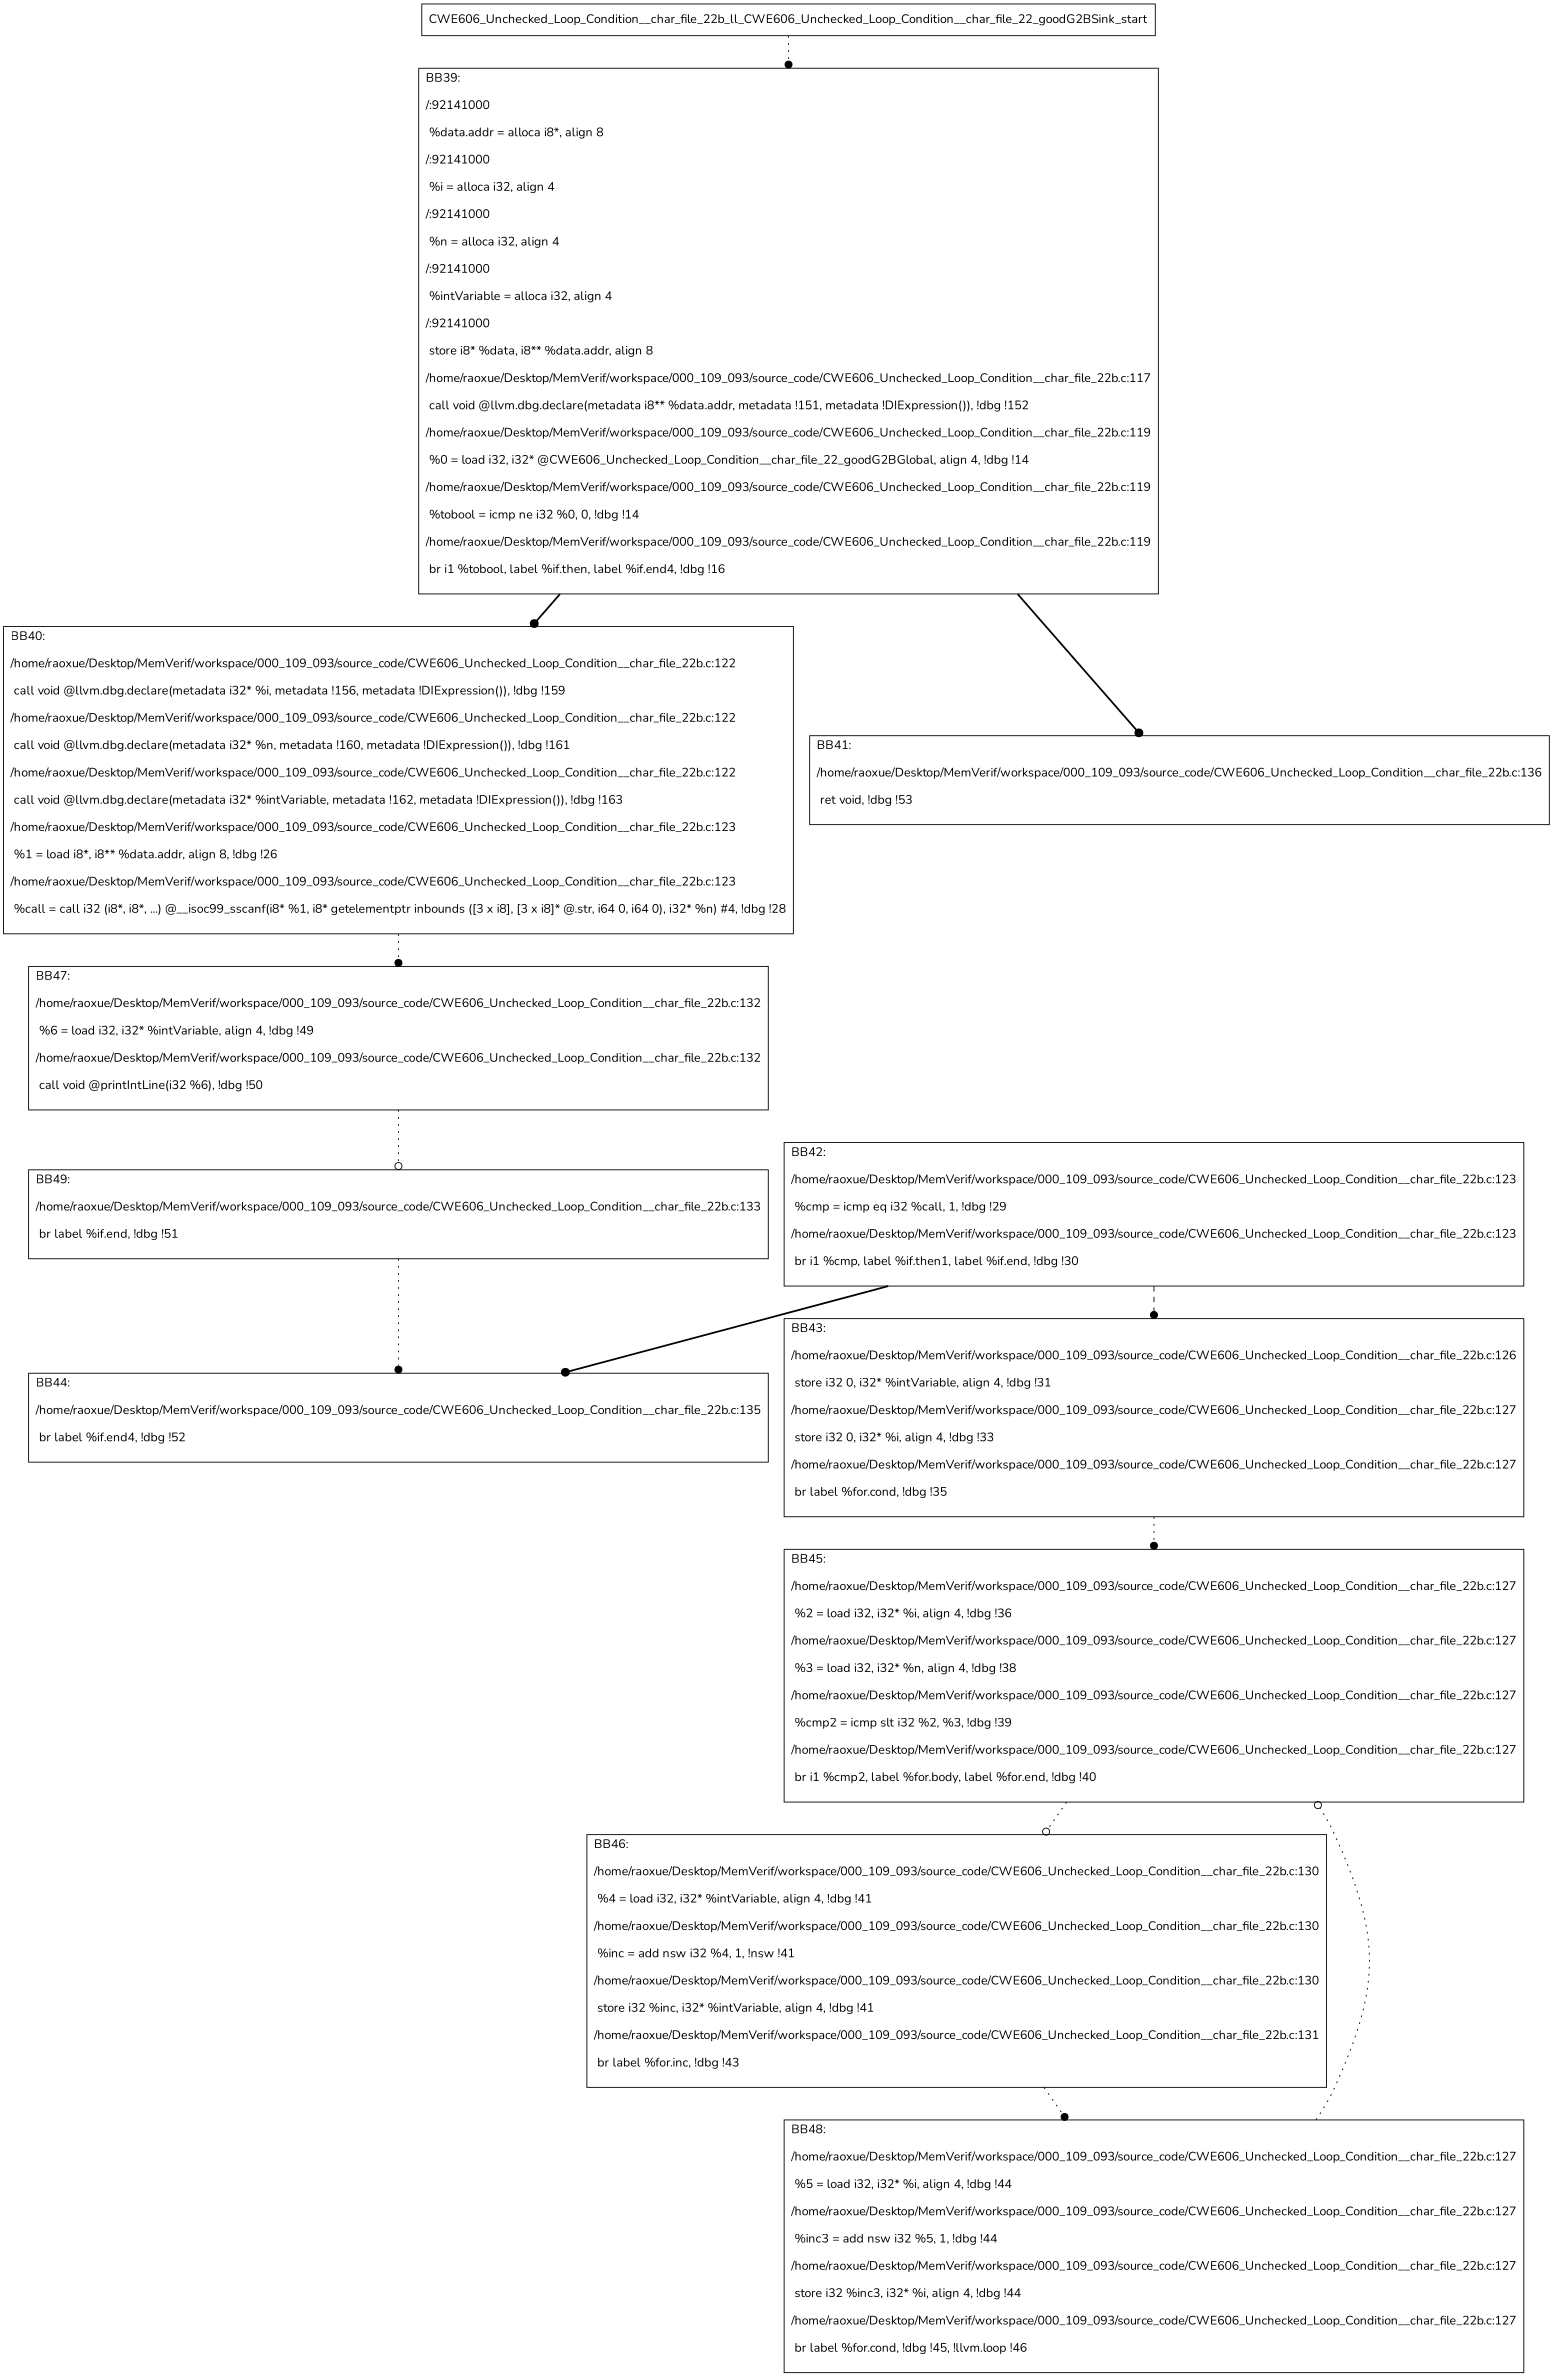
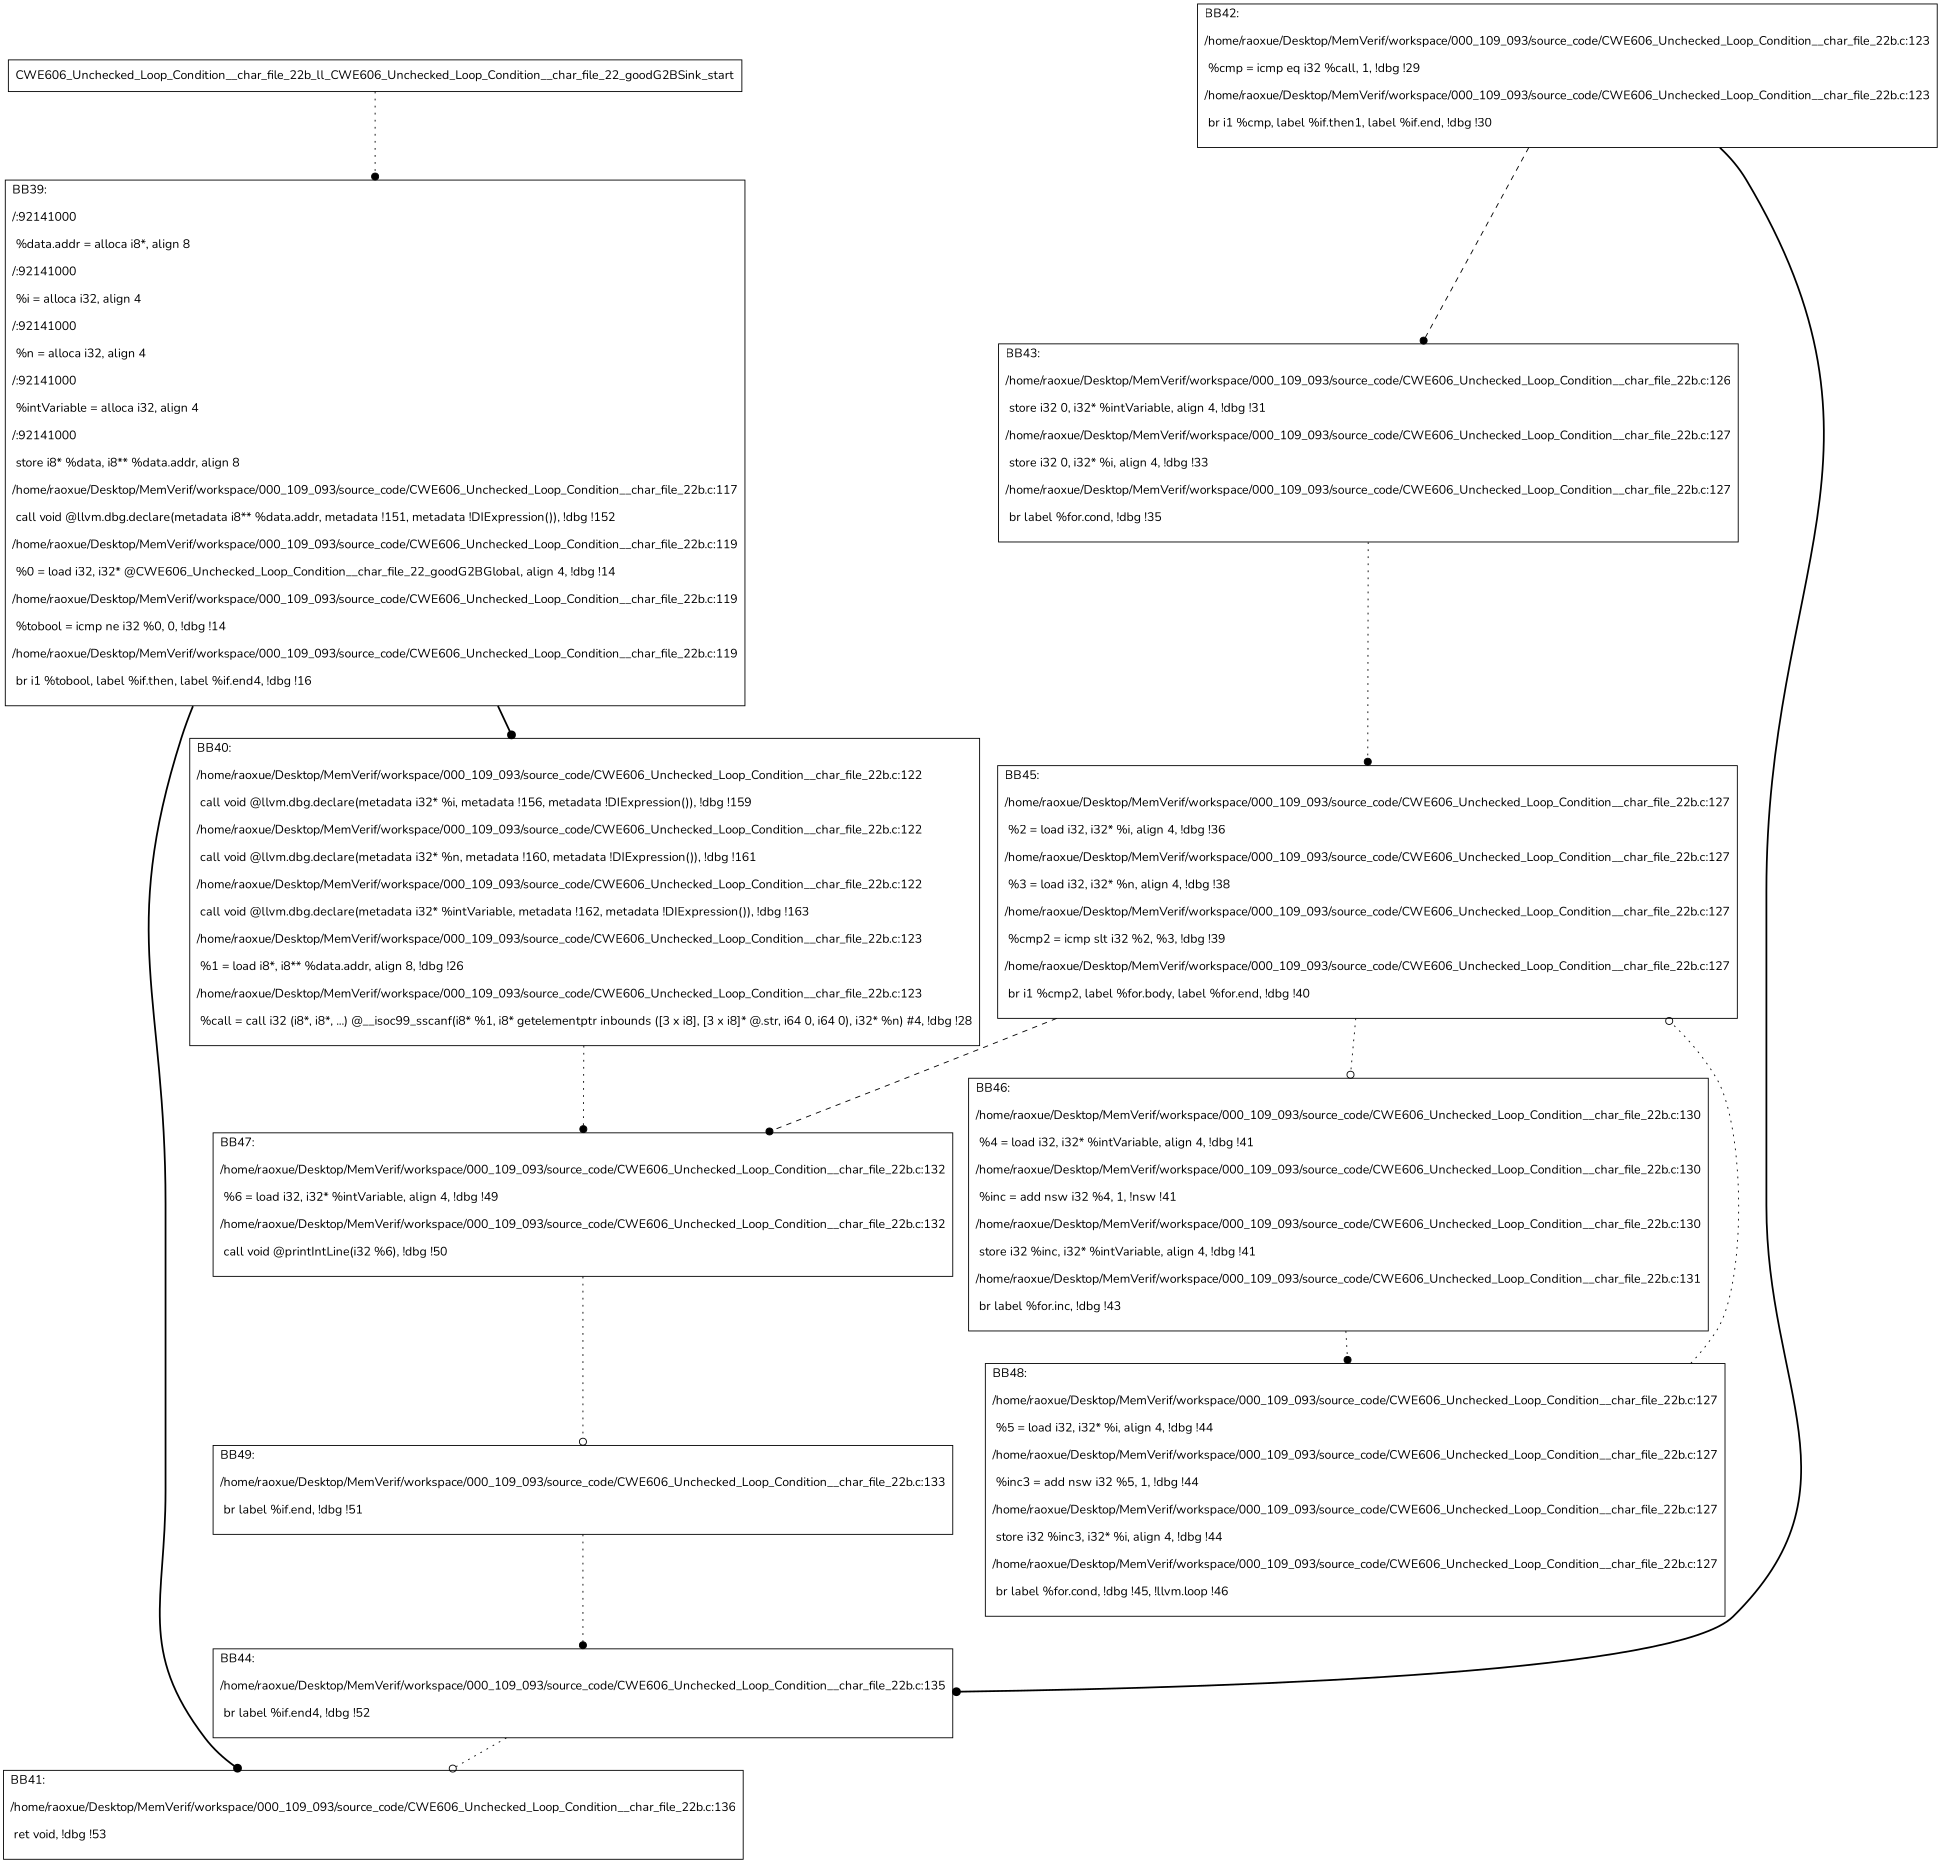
edge "BB45:" -> "BB47:": added
edge "BB44:" -> "BB41:": added
